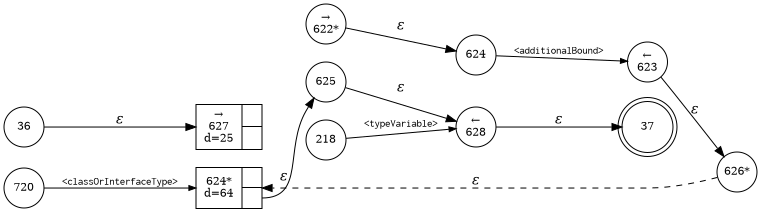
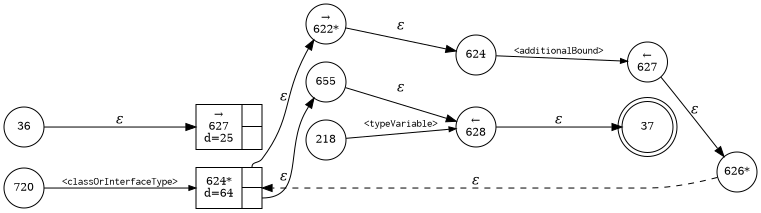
node "← 623": label "← 623" -> "← 627"
node "625": label "625" -> "655"
edge "624*" -> "→ 622*": added, label "ε"
